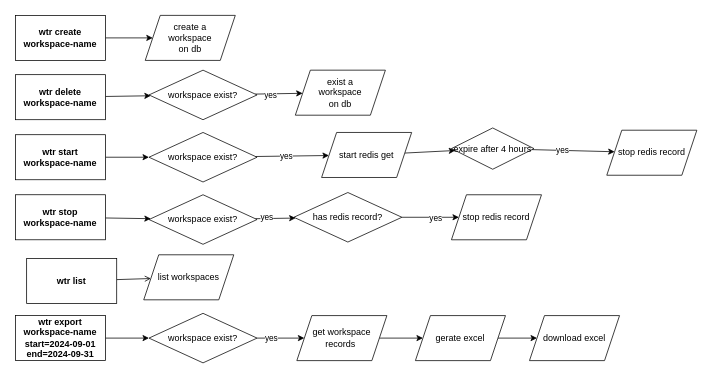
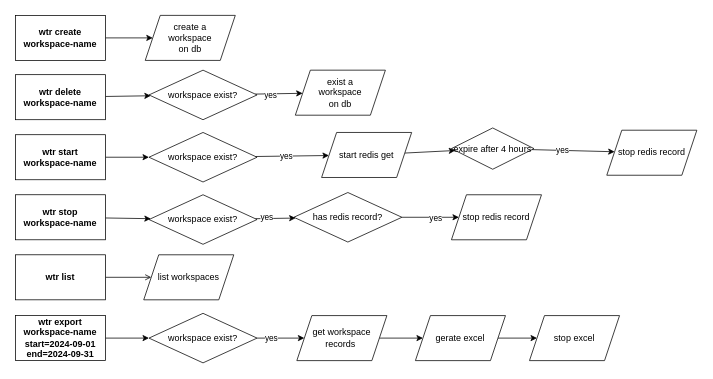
node "wtr list": moved (72, 281) -> (60, 277)
node "download excel": label "download excel" -> "stop excel"
